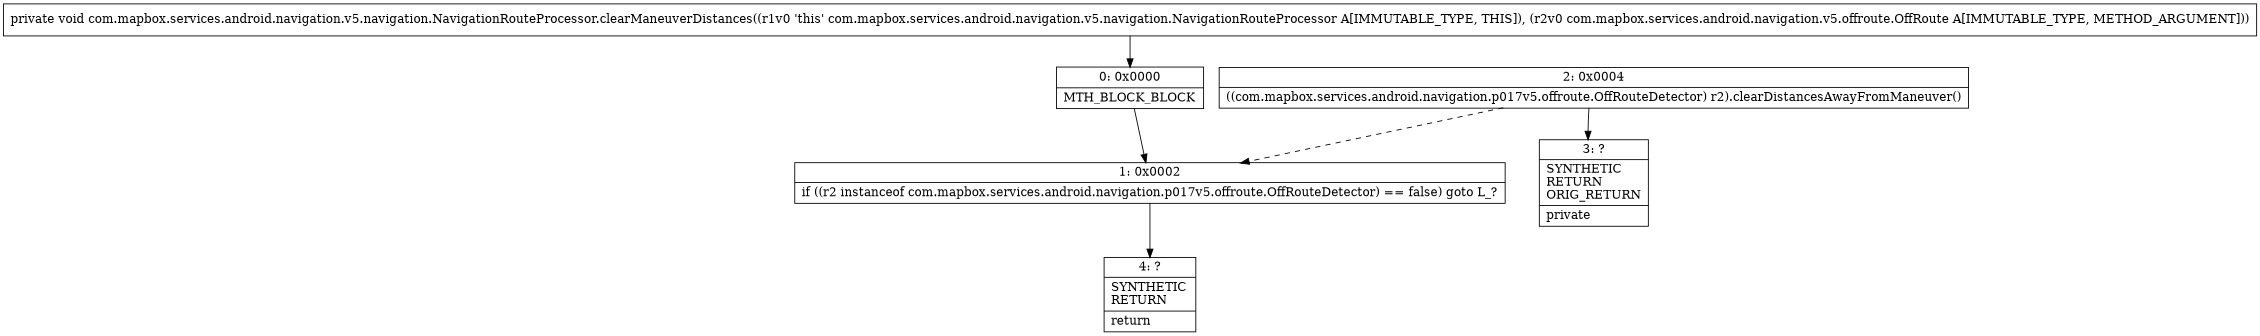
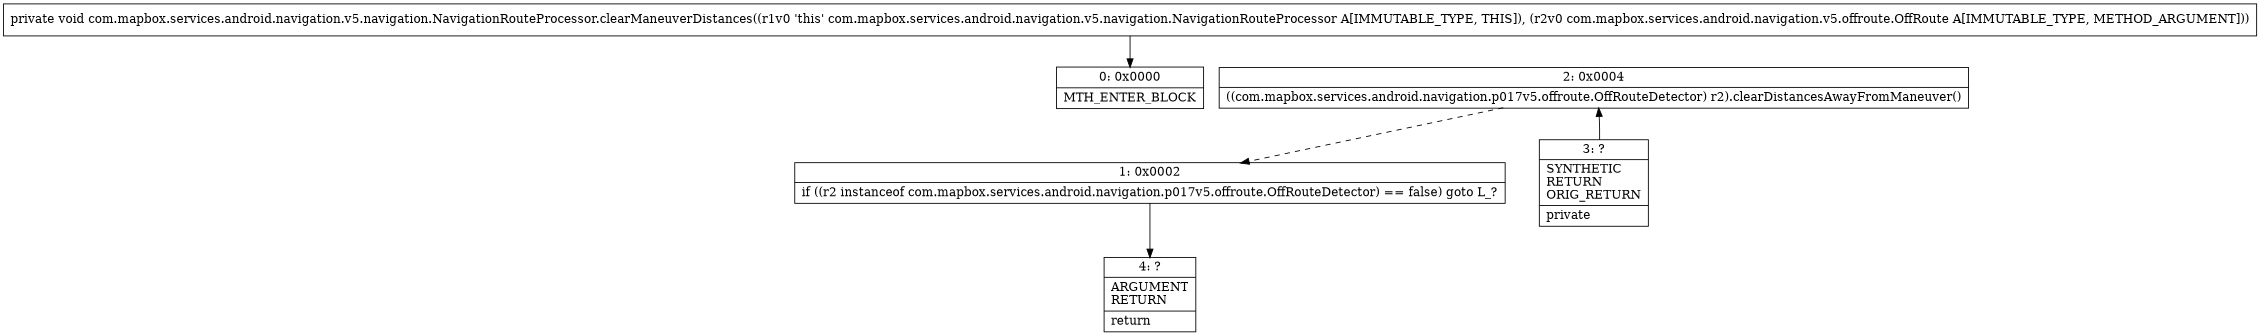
node "0: 0x0000": text "MTH_BLOCK_BLOCK" -> "MTH_ENTER_BLOCK"
edge "2: 0x0004" -> "3: ?": reversed
edge "0: 0x0000" -> "1: 0x0002": removed
node "4: ?": text "SYNTHETIC" -> "ARGUMENT"
